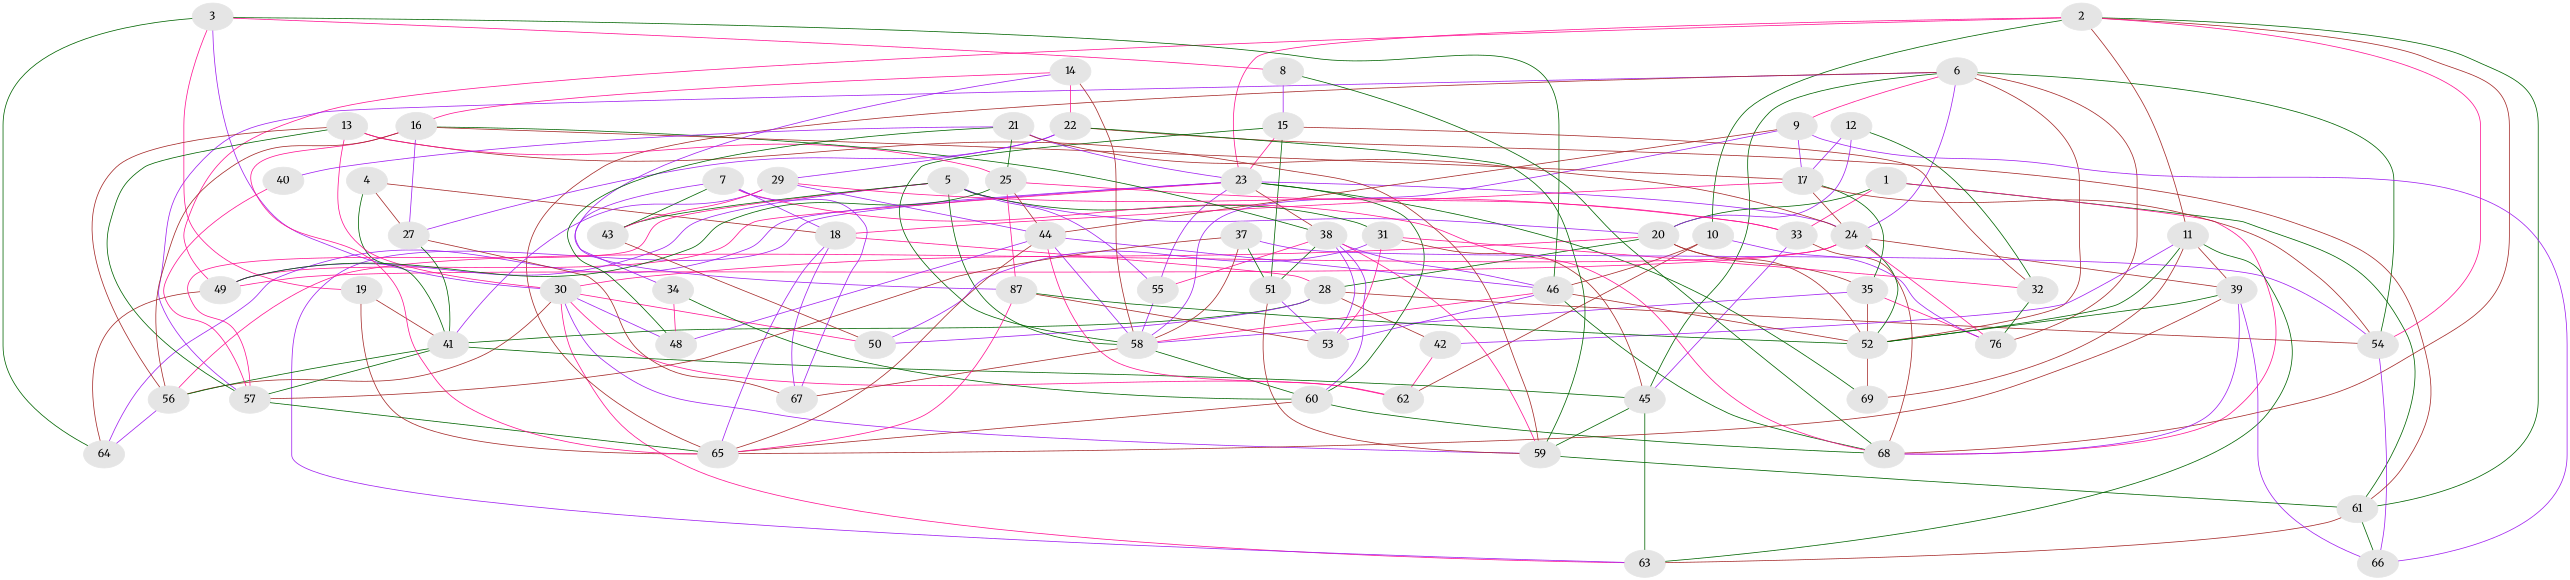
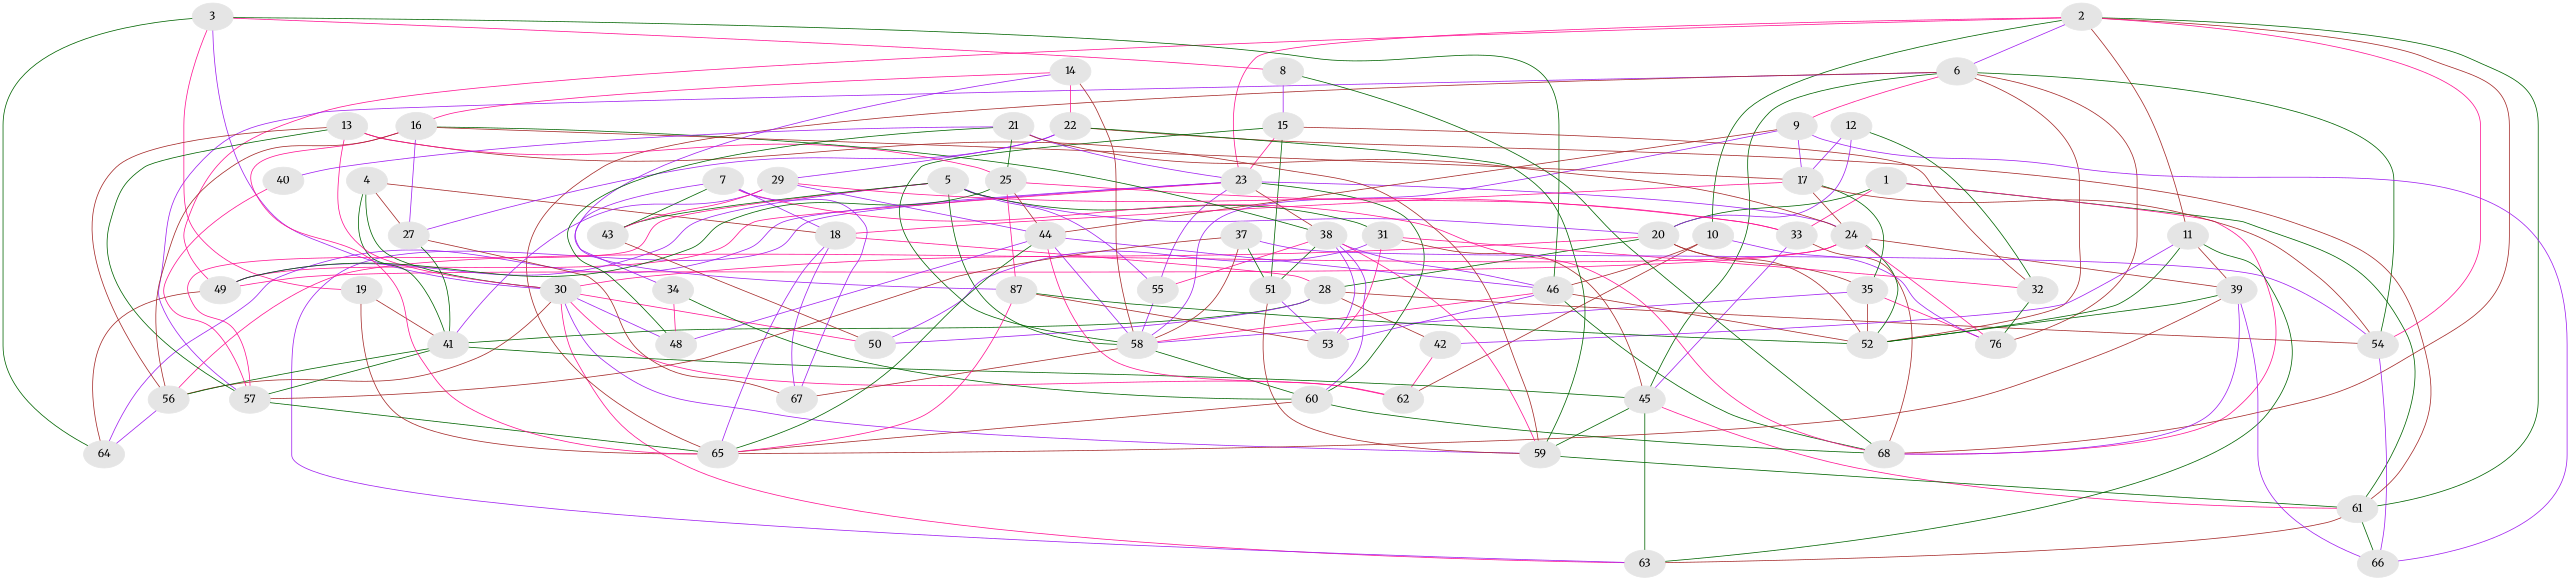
edge "6" -- "24": now "6" -- "2"
edge "4" -- "30": added
edge "44" -- "65": color brown -> darkgreen
node "69": removed
edge "45" -- "61": added
